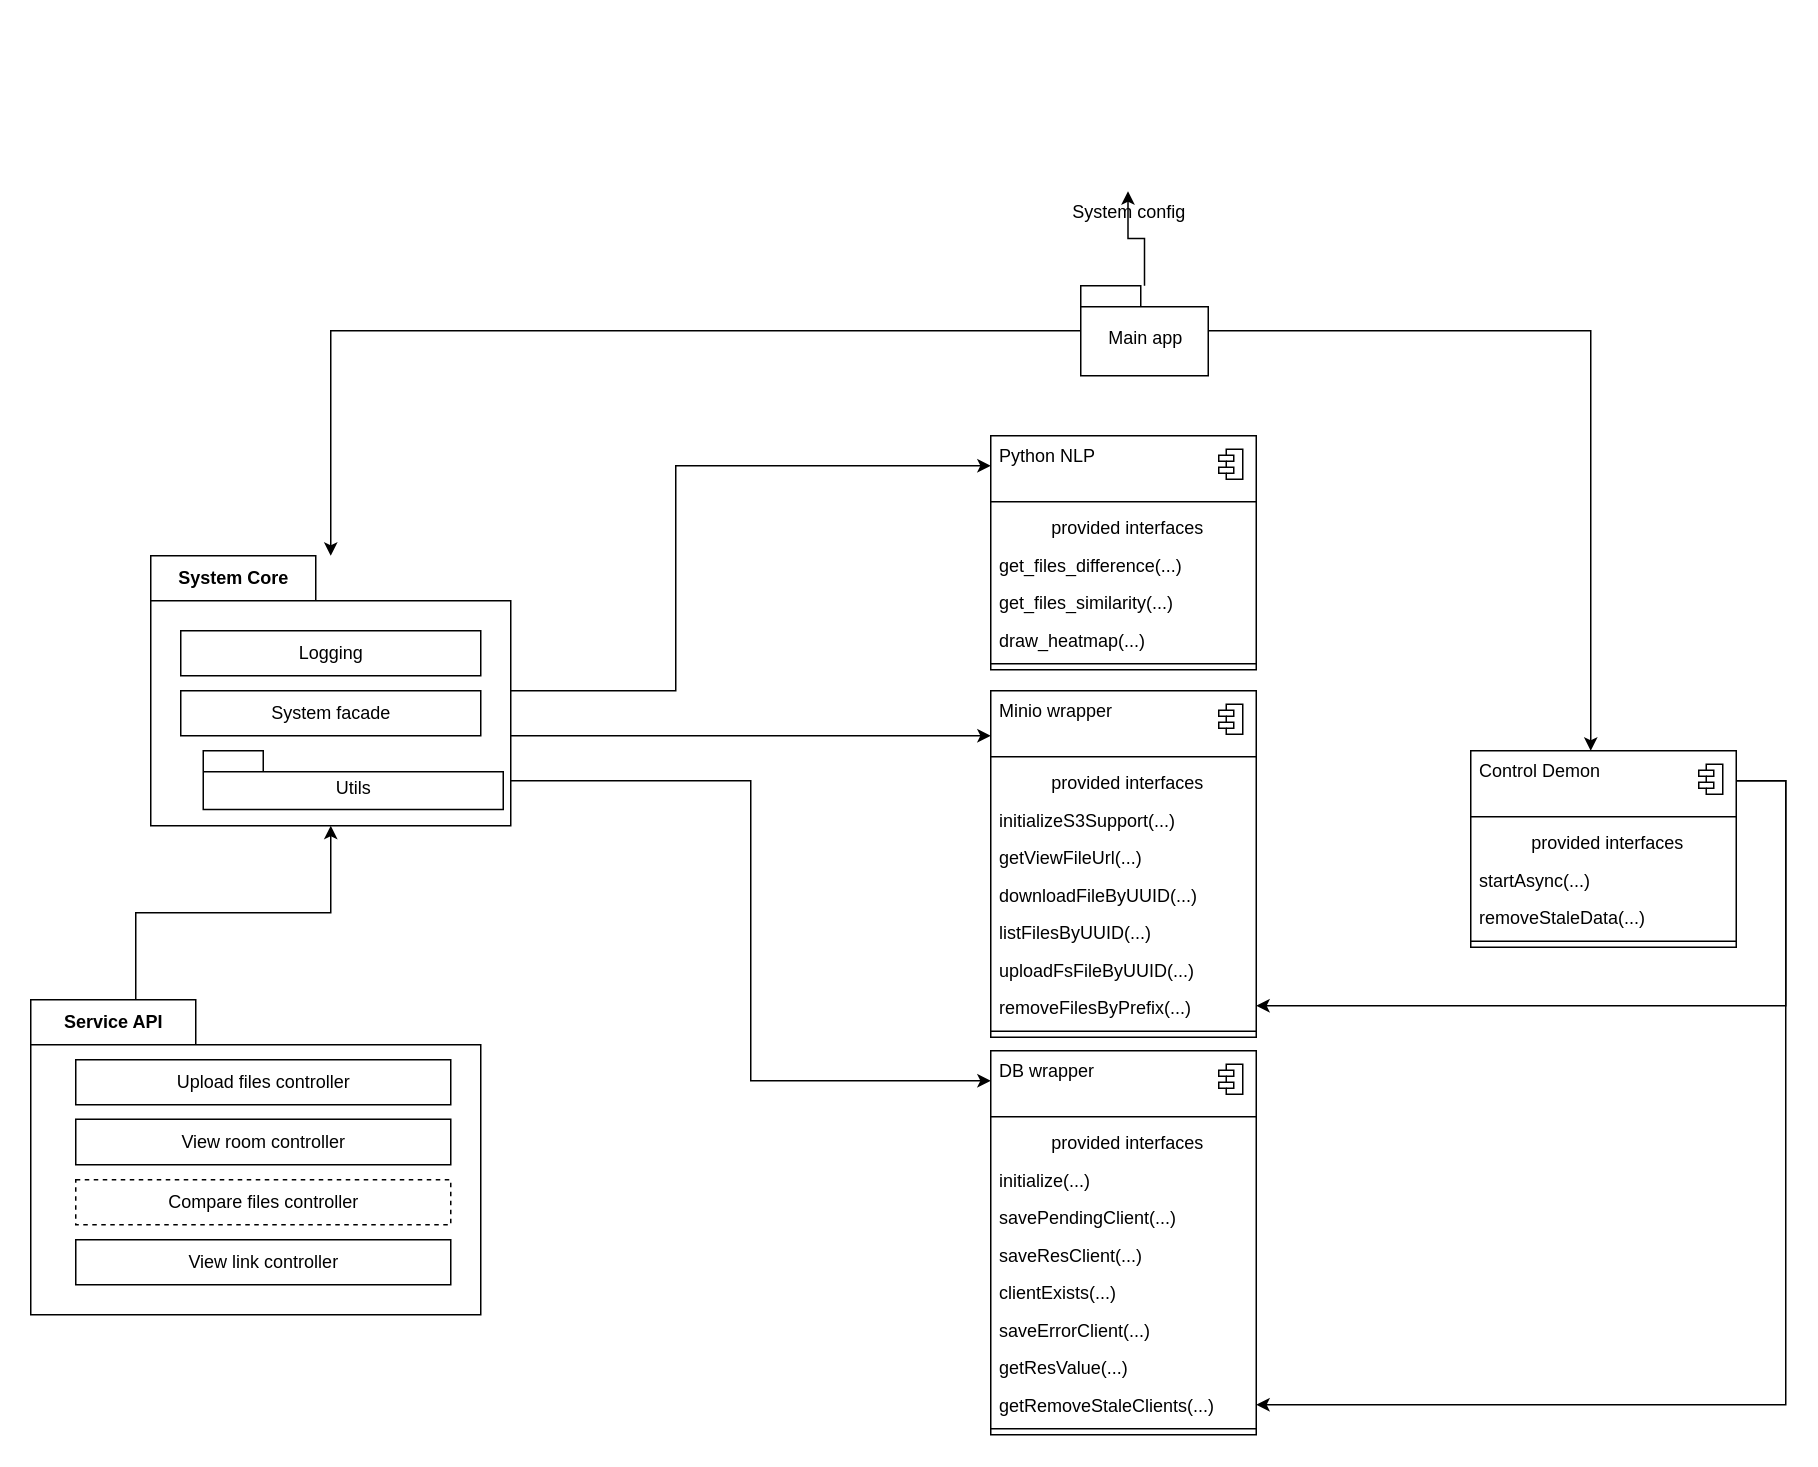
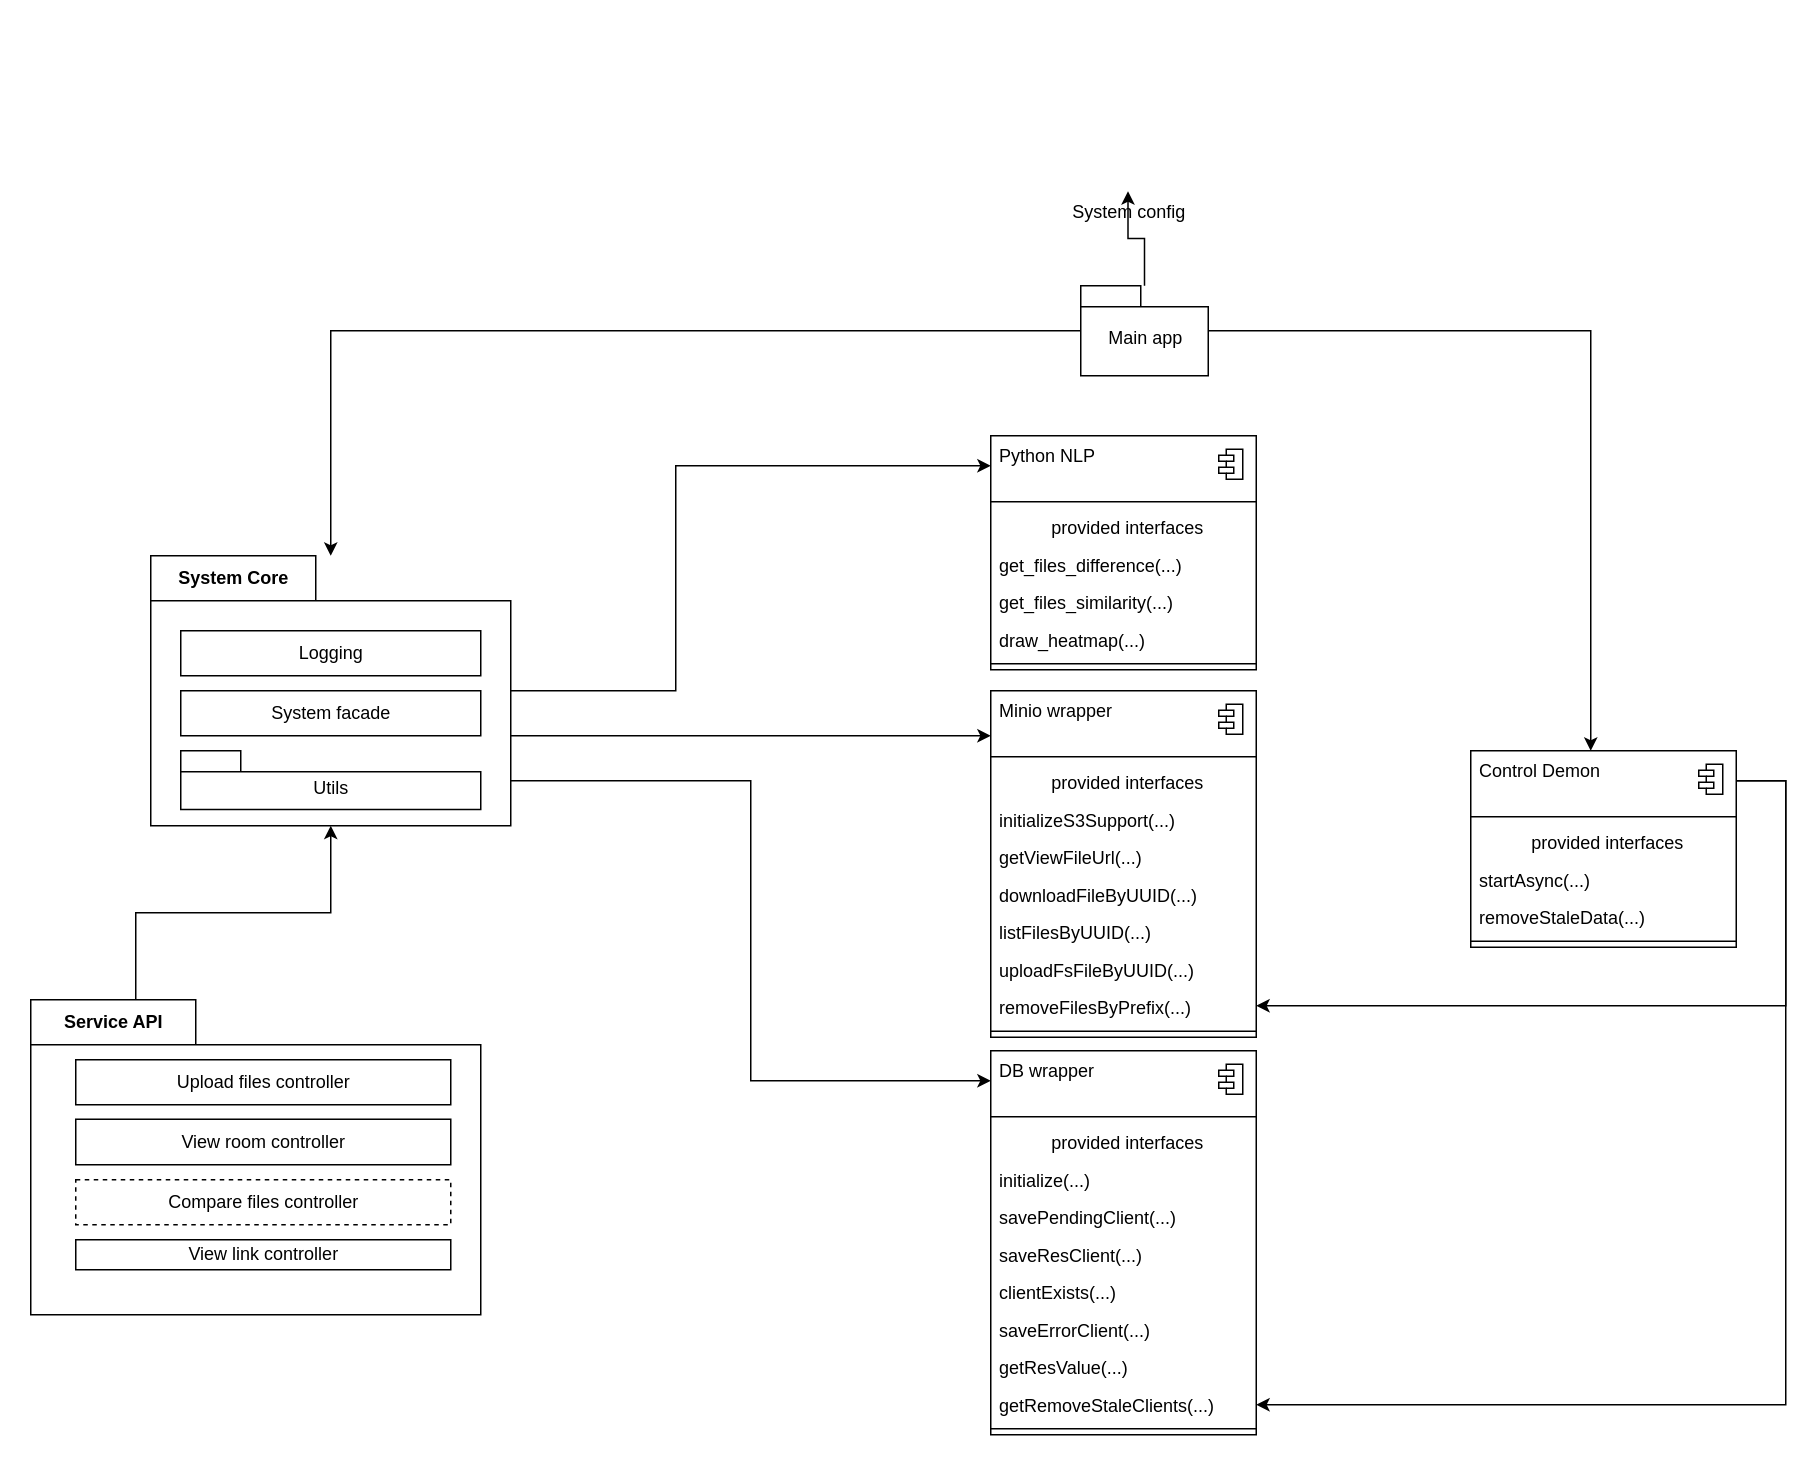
node "Utils": moved (353, 780) -> (331, 780)
node "View link controller": size 375x45 -> 375x30
